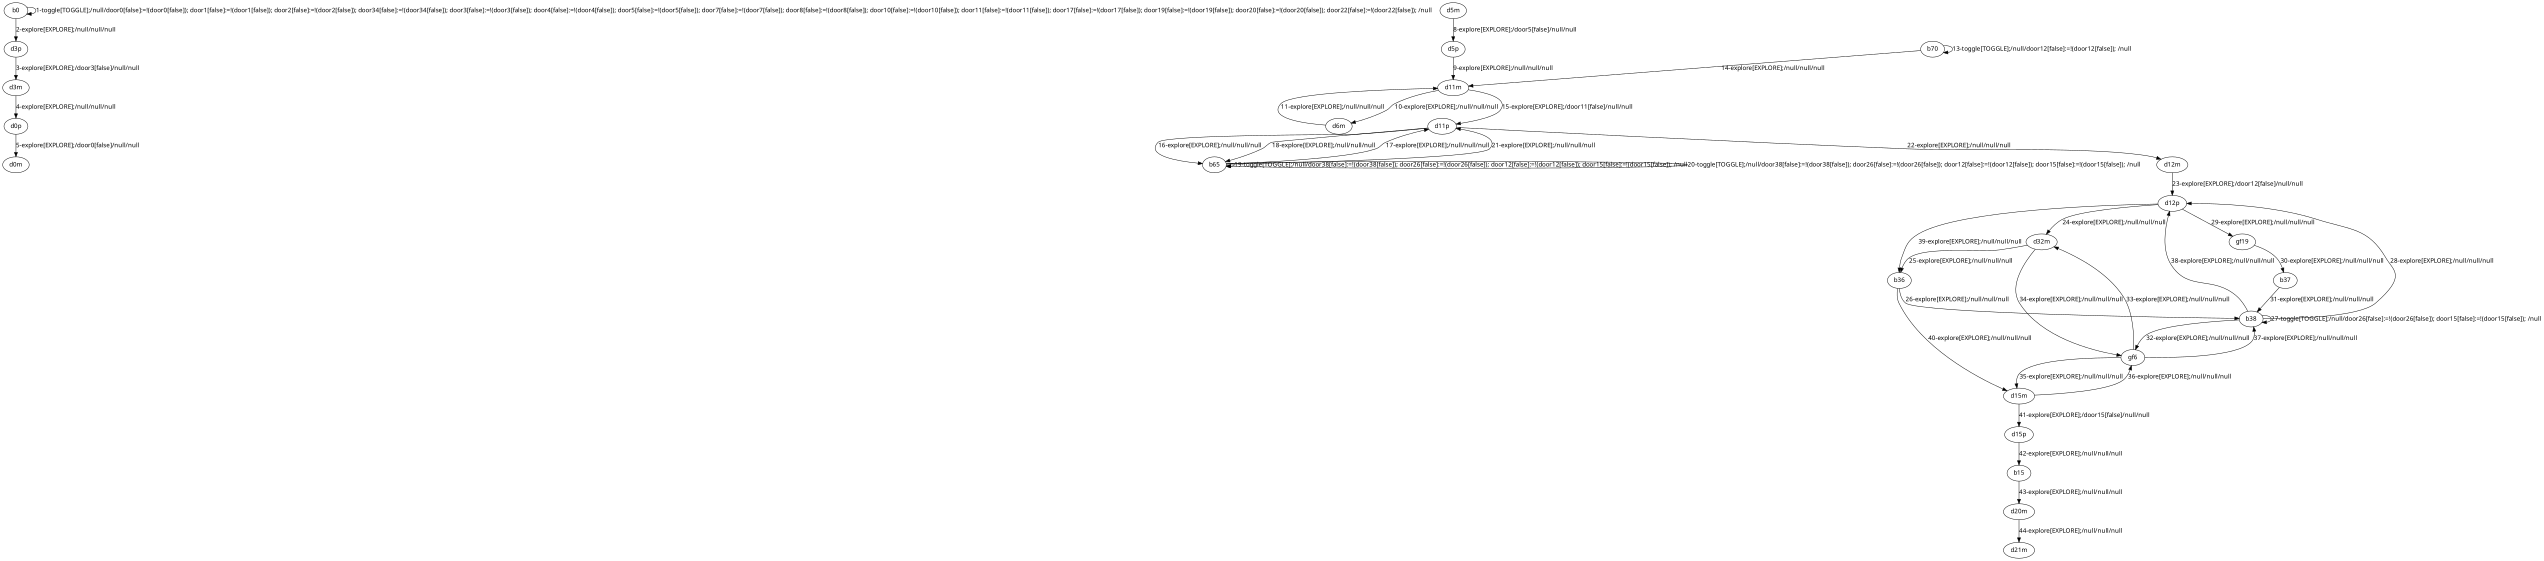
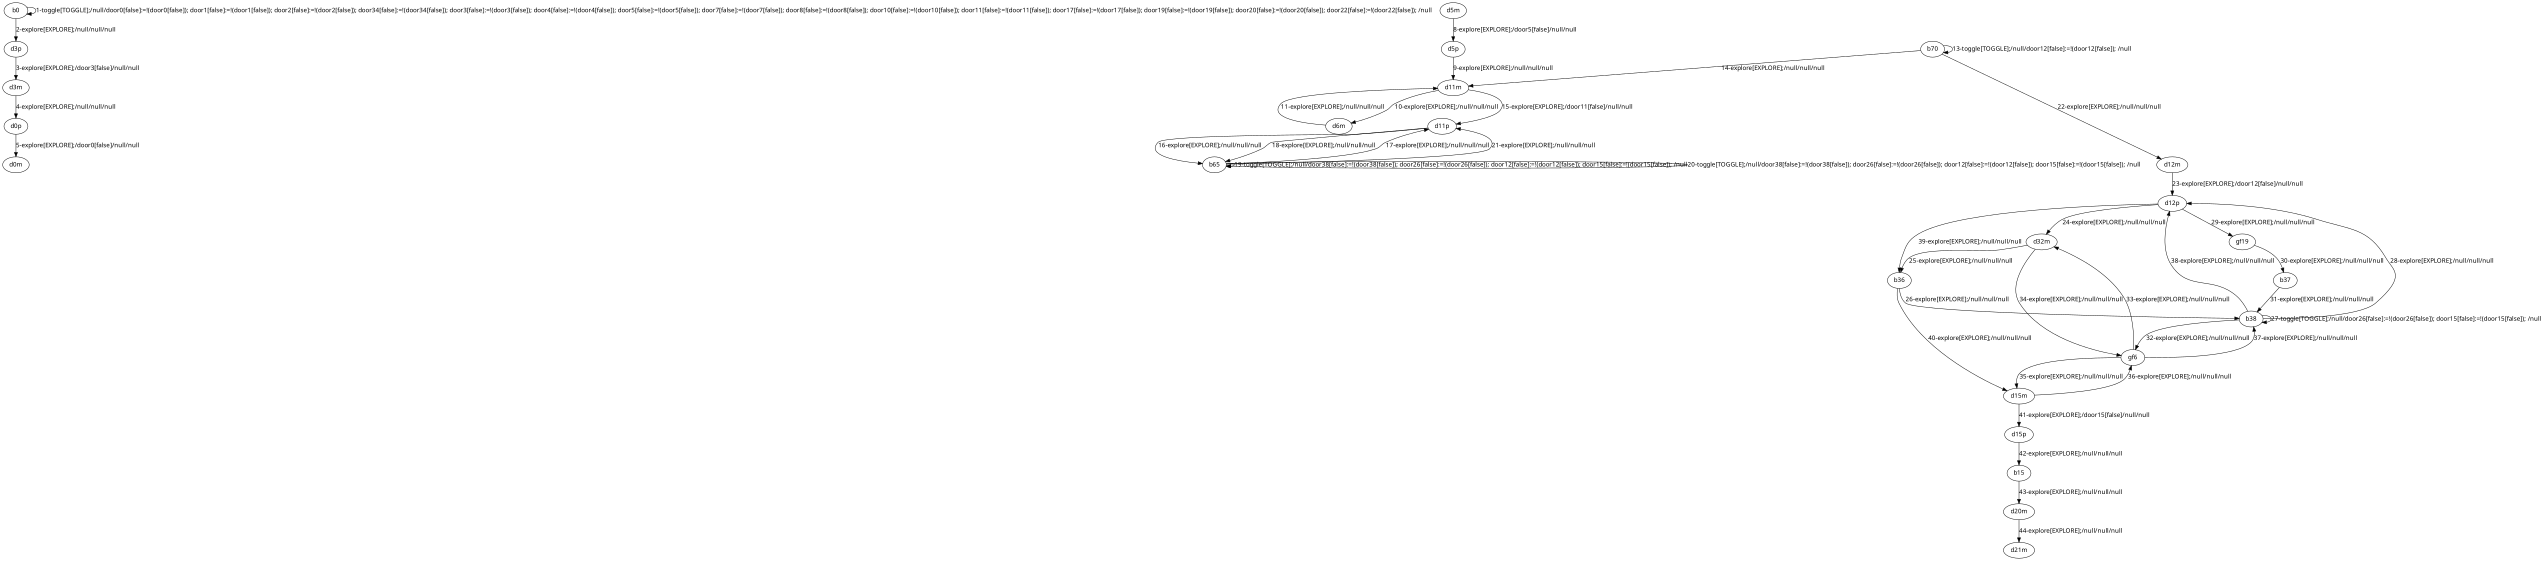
edge "d11p" -> "d12m": now "b70" -> "d12m"
